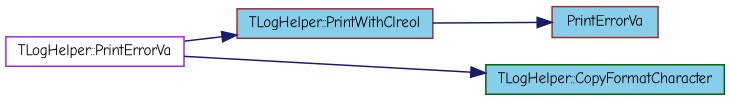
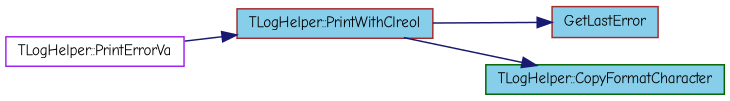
node "PrintErrorVa": label "PrintErrorVa" -> "GetLastError"
edge "TLogHelper::PrintErrorVa" -> "TLogHelper::CopyFormatCharacter": now "TLogHelper::PrintWithClreol" -> "TLogHelper::CopyFormatCharacter"
